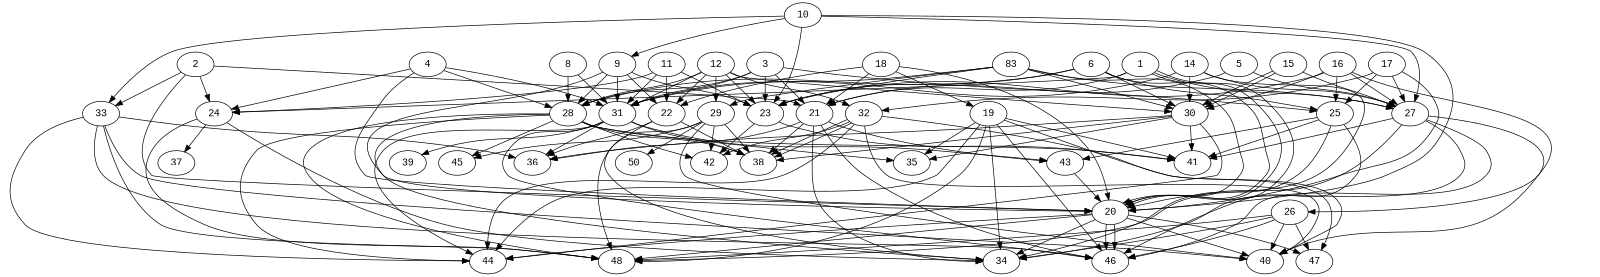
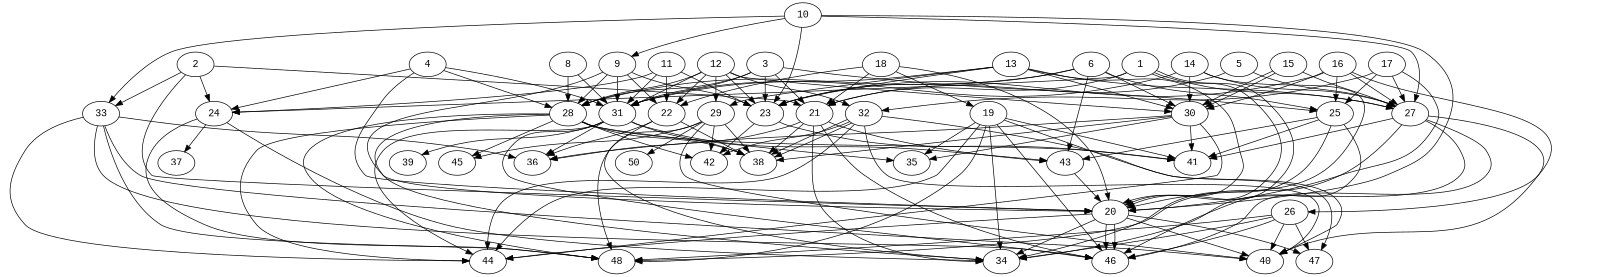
node "83": label "83" -> "13"
edge "6" -> "20": now "6" -> "43"
edge "20" -> "48": removed
